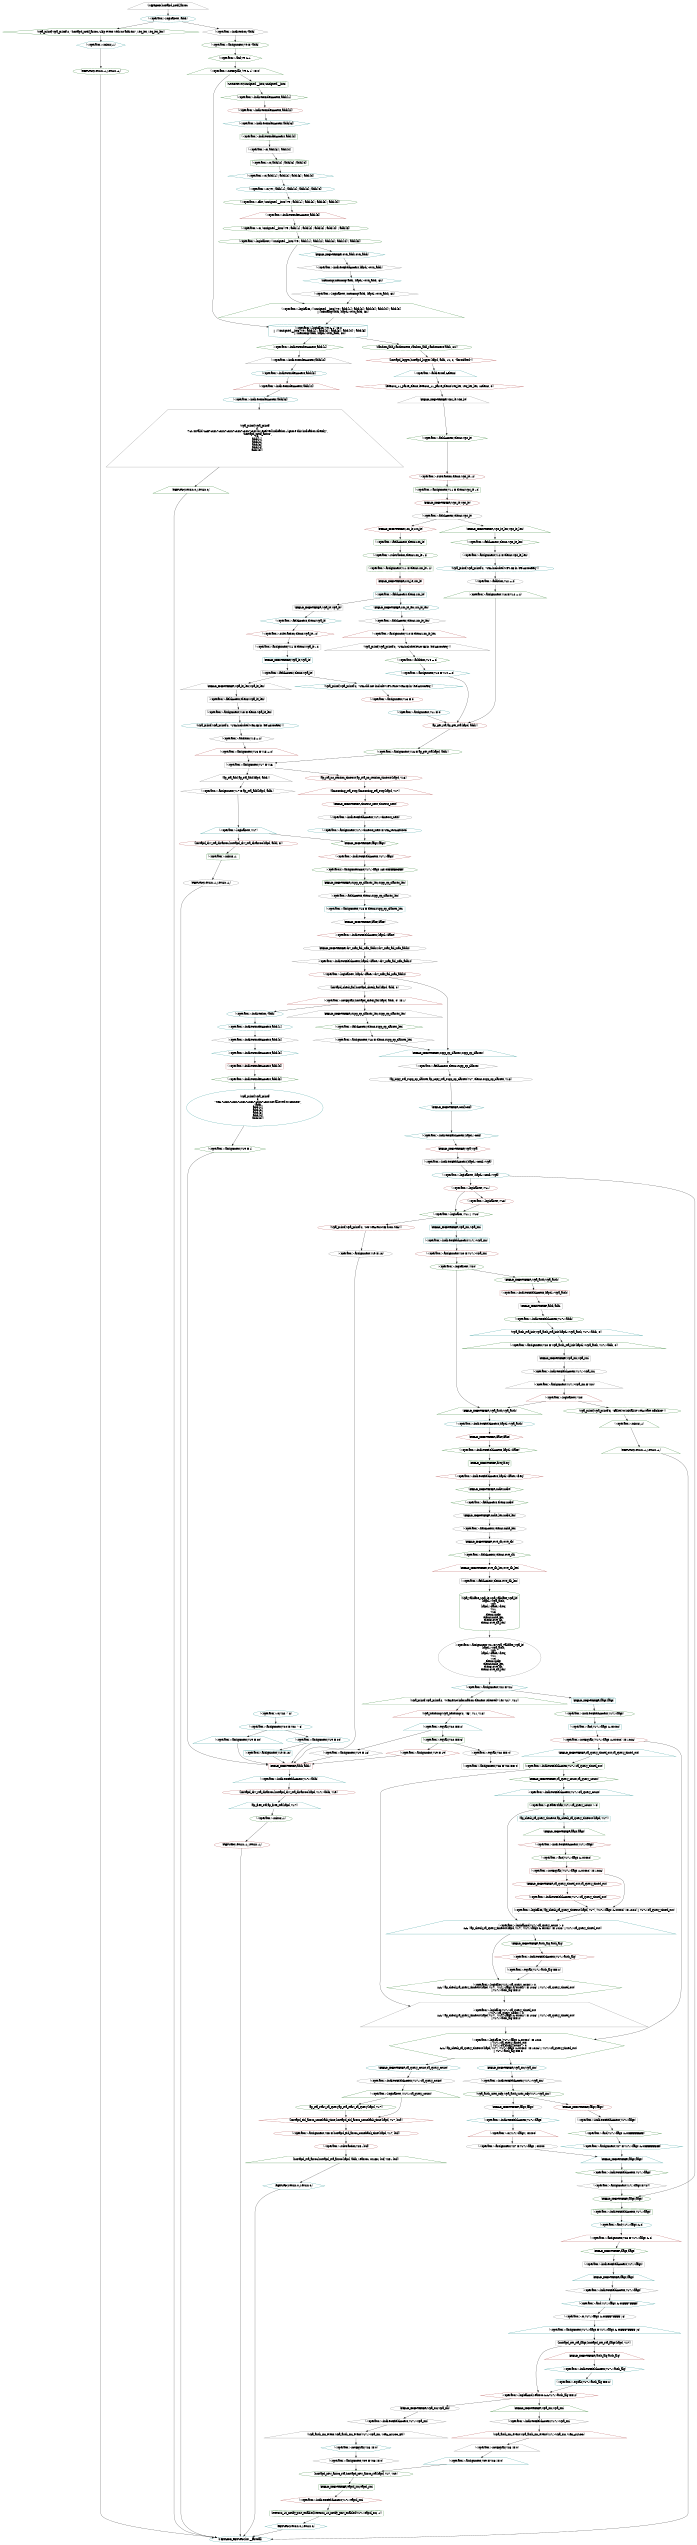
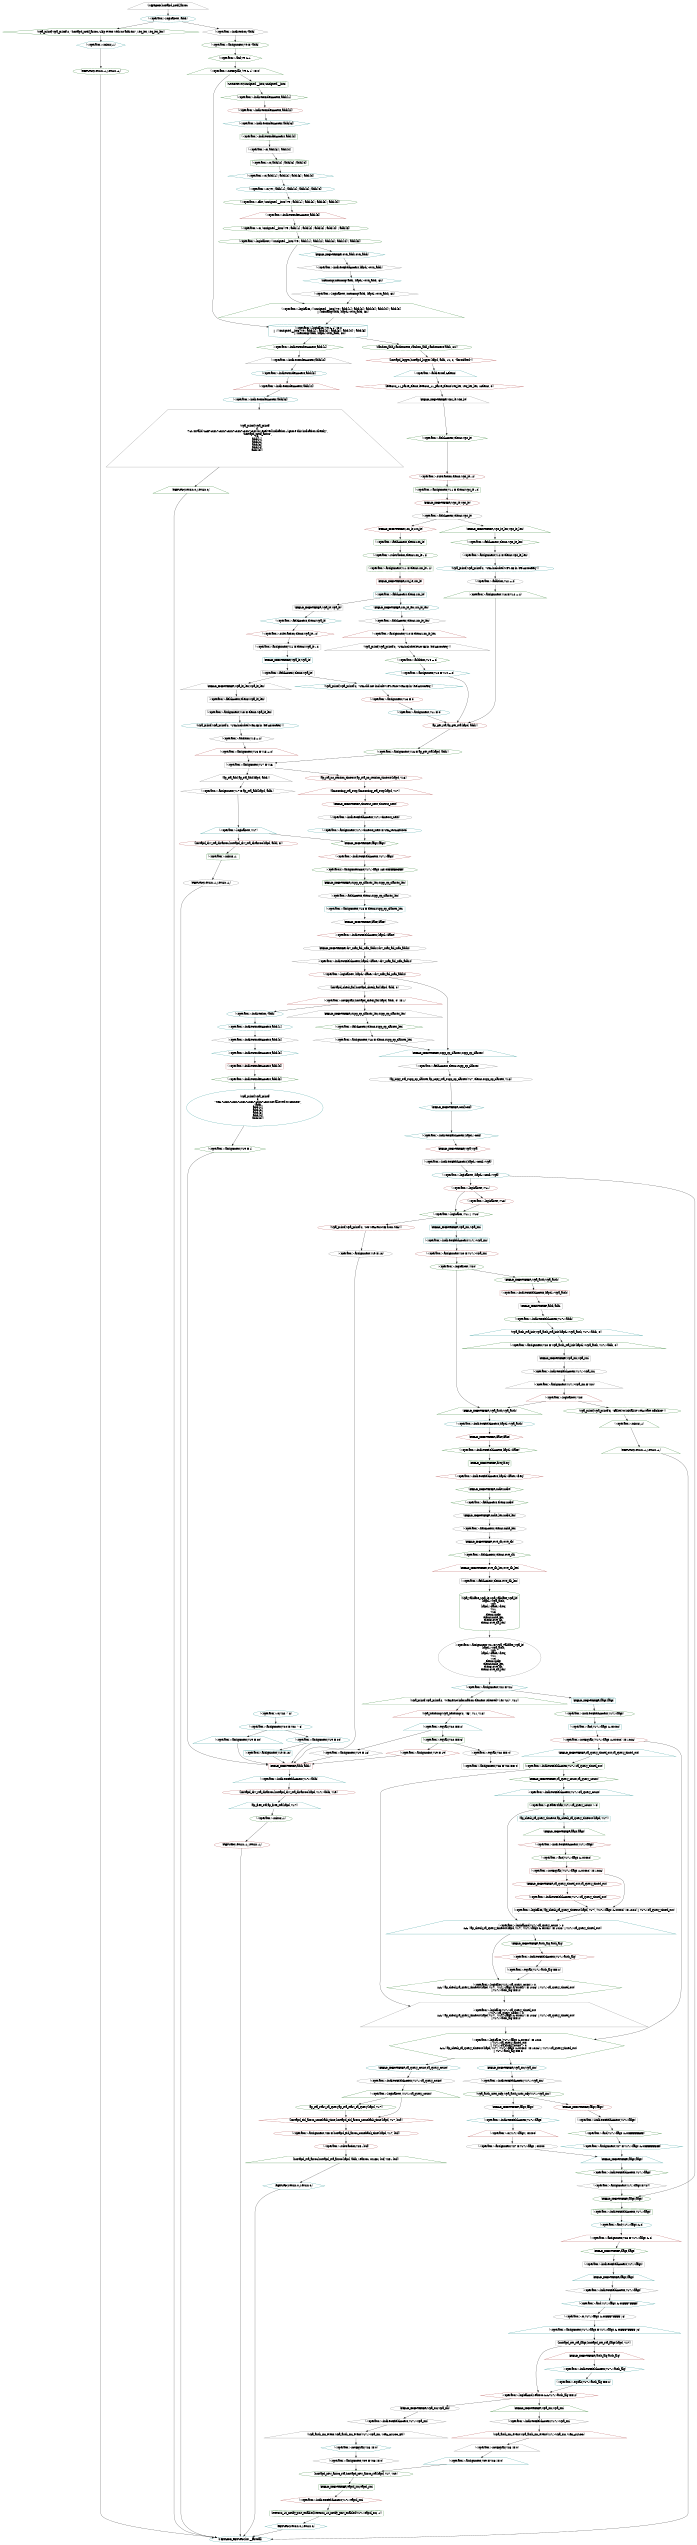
edge "(<operator>.fieldAccess,elems.wpa_ie_len)" -> "(<operator>.assignment,v15 = elems.wpa_ie_len)": removed
edge "(<operator>.assignment,v13 = 0)" -> "(<operator>.assignment,v11 = 0)": added
edge "(FIELD_IDENTIFIER,wpa,wpa)" -> "(<operator>.indirectFieldAccess,hapd->conf->wpa)": removed
edge "(<operator>.indirectFieldAccess,hapd->iface->freq)" -> "(FIELD_IDENTIFIER,mdie,mdie)": removed
